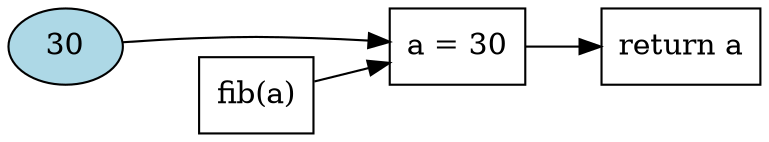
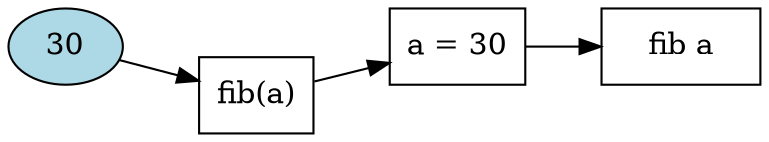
edge "30" -> "a = 30": now "30" -> "fib(a)"
node "return a": label "return a" -> "fib a"
